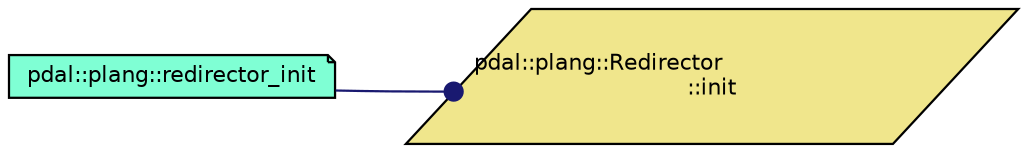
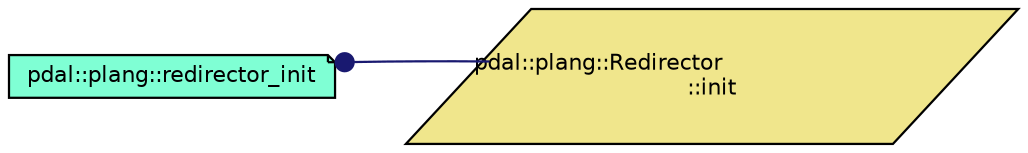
edge "pdal::plang::redirector_init" -> "pdal::plang::Redirector ::init": reversed
